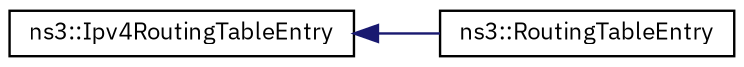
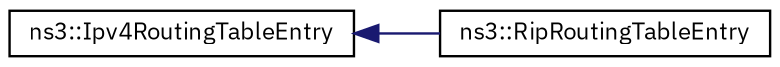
node "ns3::RoutingTableEntry": label "ns3::RoutingTableEntry" -> "ns3::RipRoutingTableEntry"
